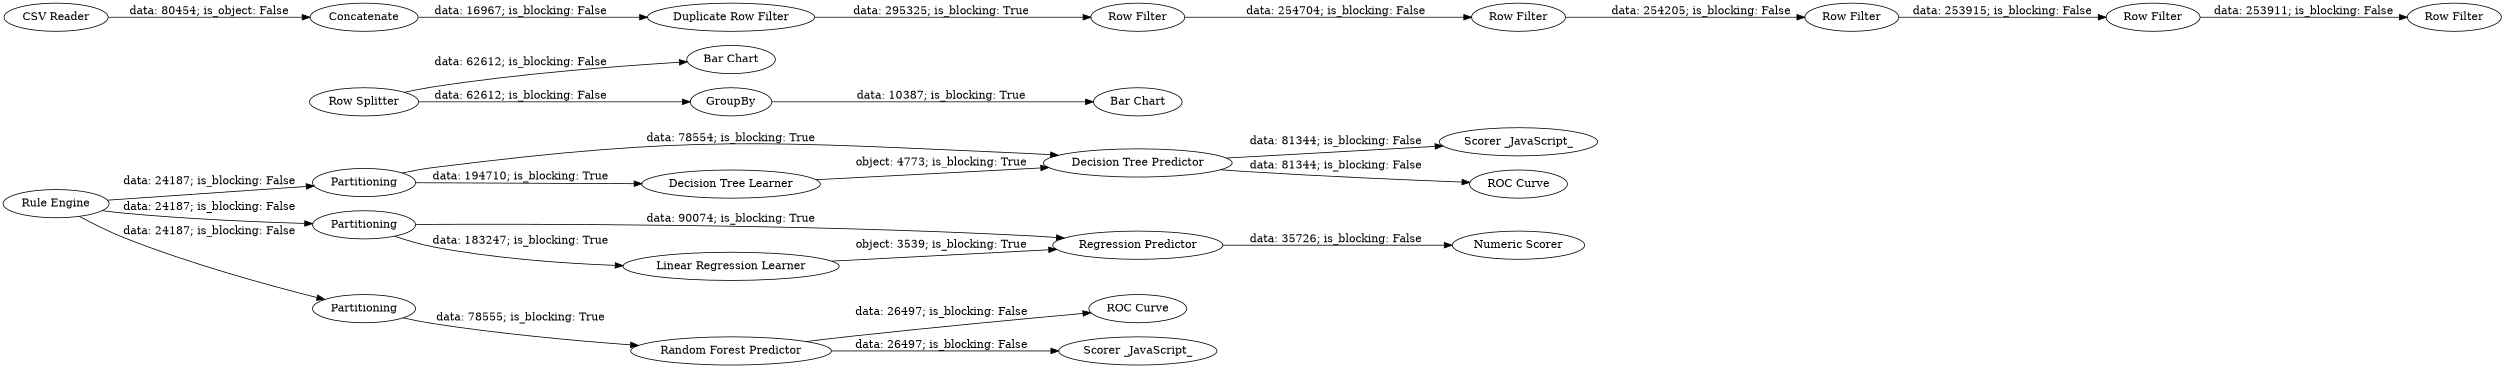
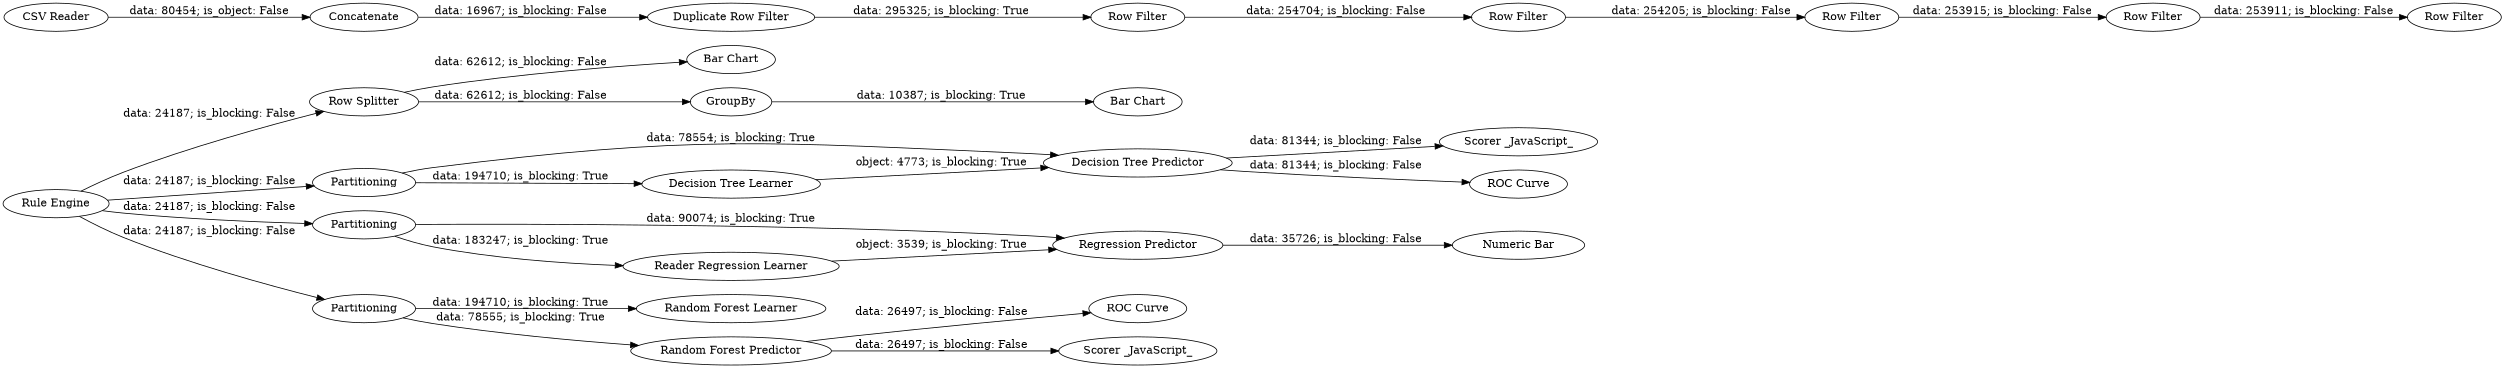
edge "Rule Engine" -> "Row Splitter": added, label "data: 24187; is_blocking: False"
node "Numeric Scorer": label "Numeric Scorer" -> "Numeric Bar"
node "Linear Regression Learner": label "Linear Regression Learner" -> "Reader Regression Learner"
node "Random Forest Learner": added
